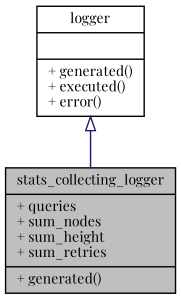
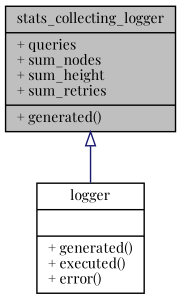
edge "stats_collecting_logger" -> "logger": reversed
